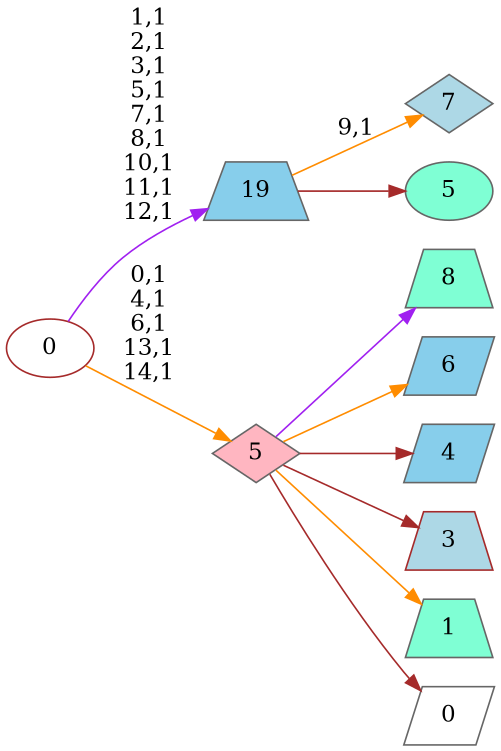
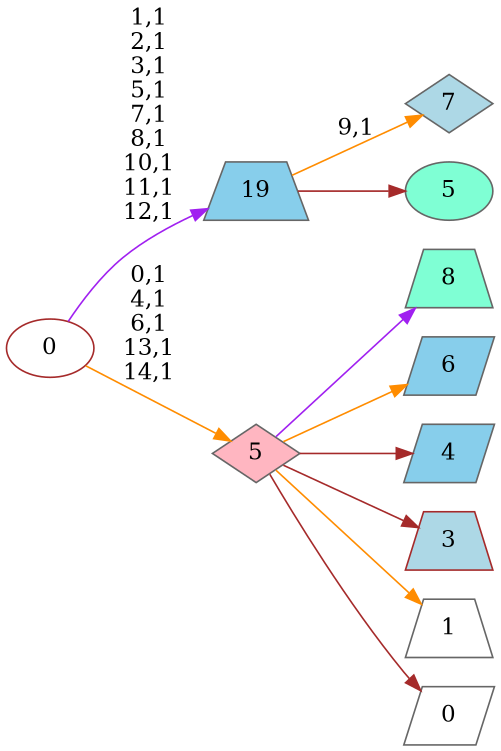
node "1": fillcolor aquamarine -> white
